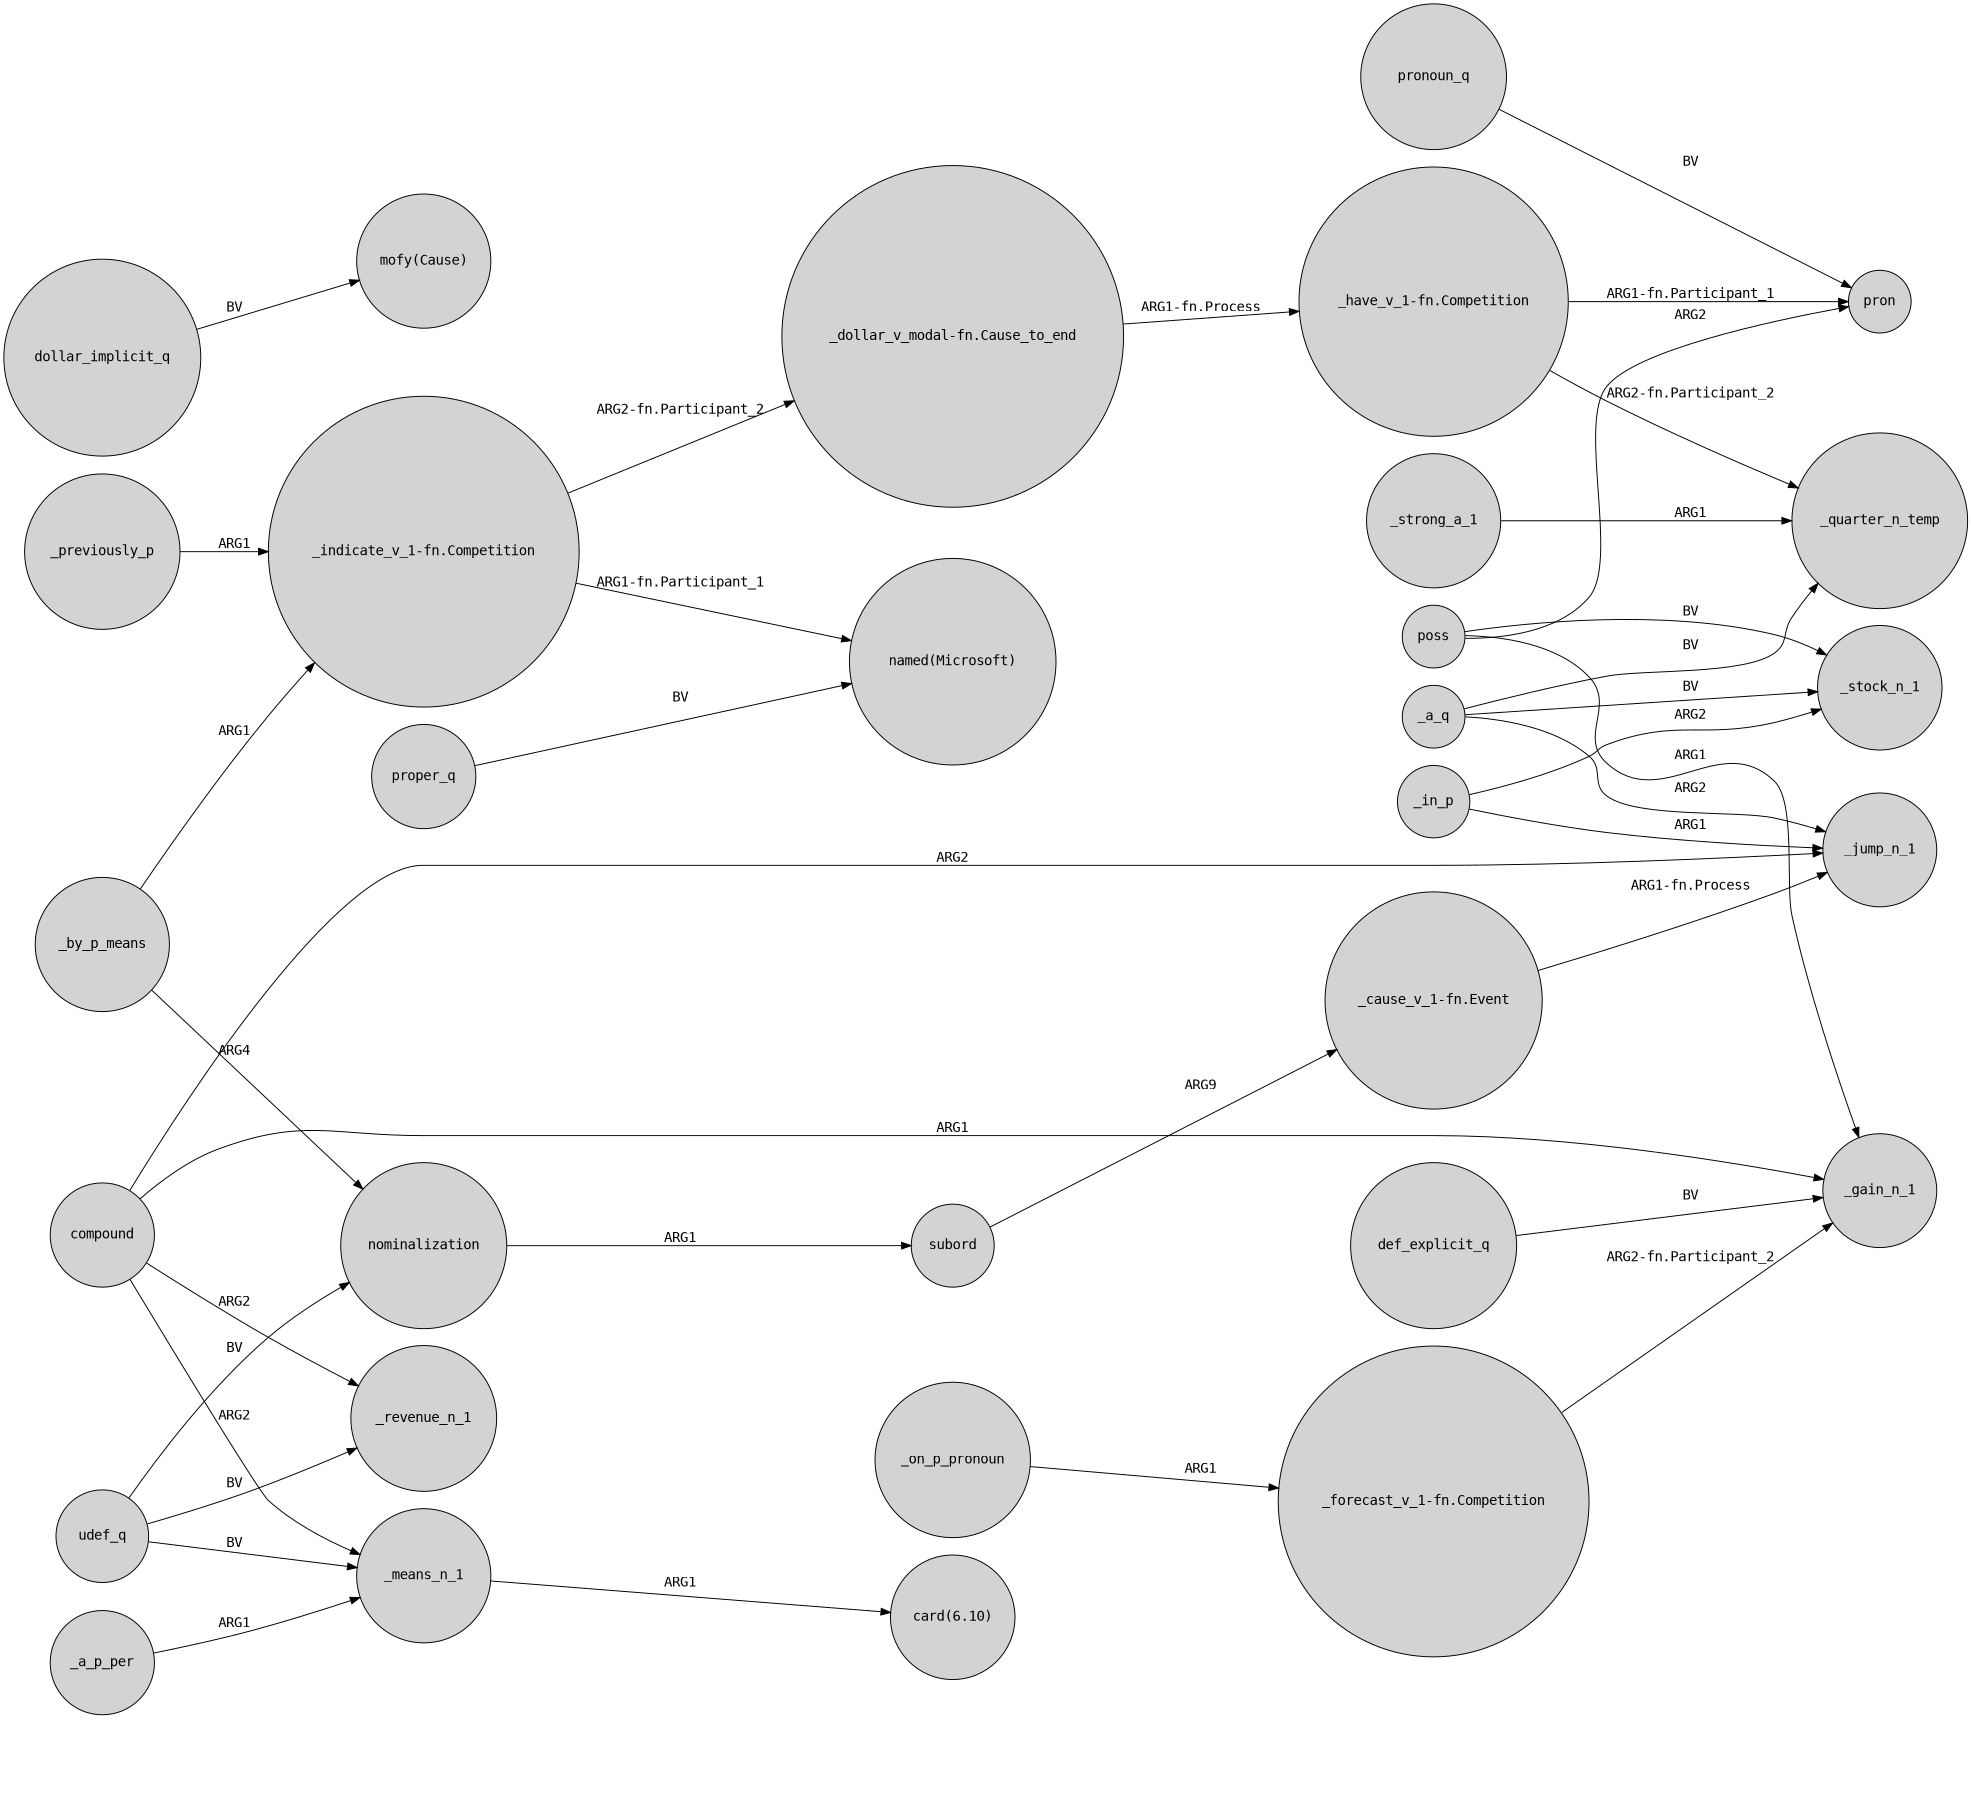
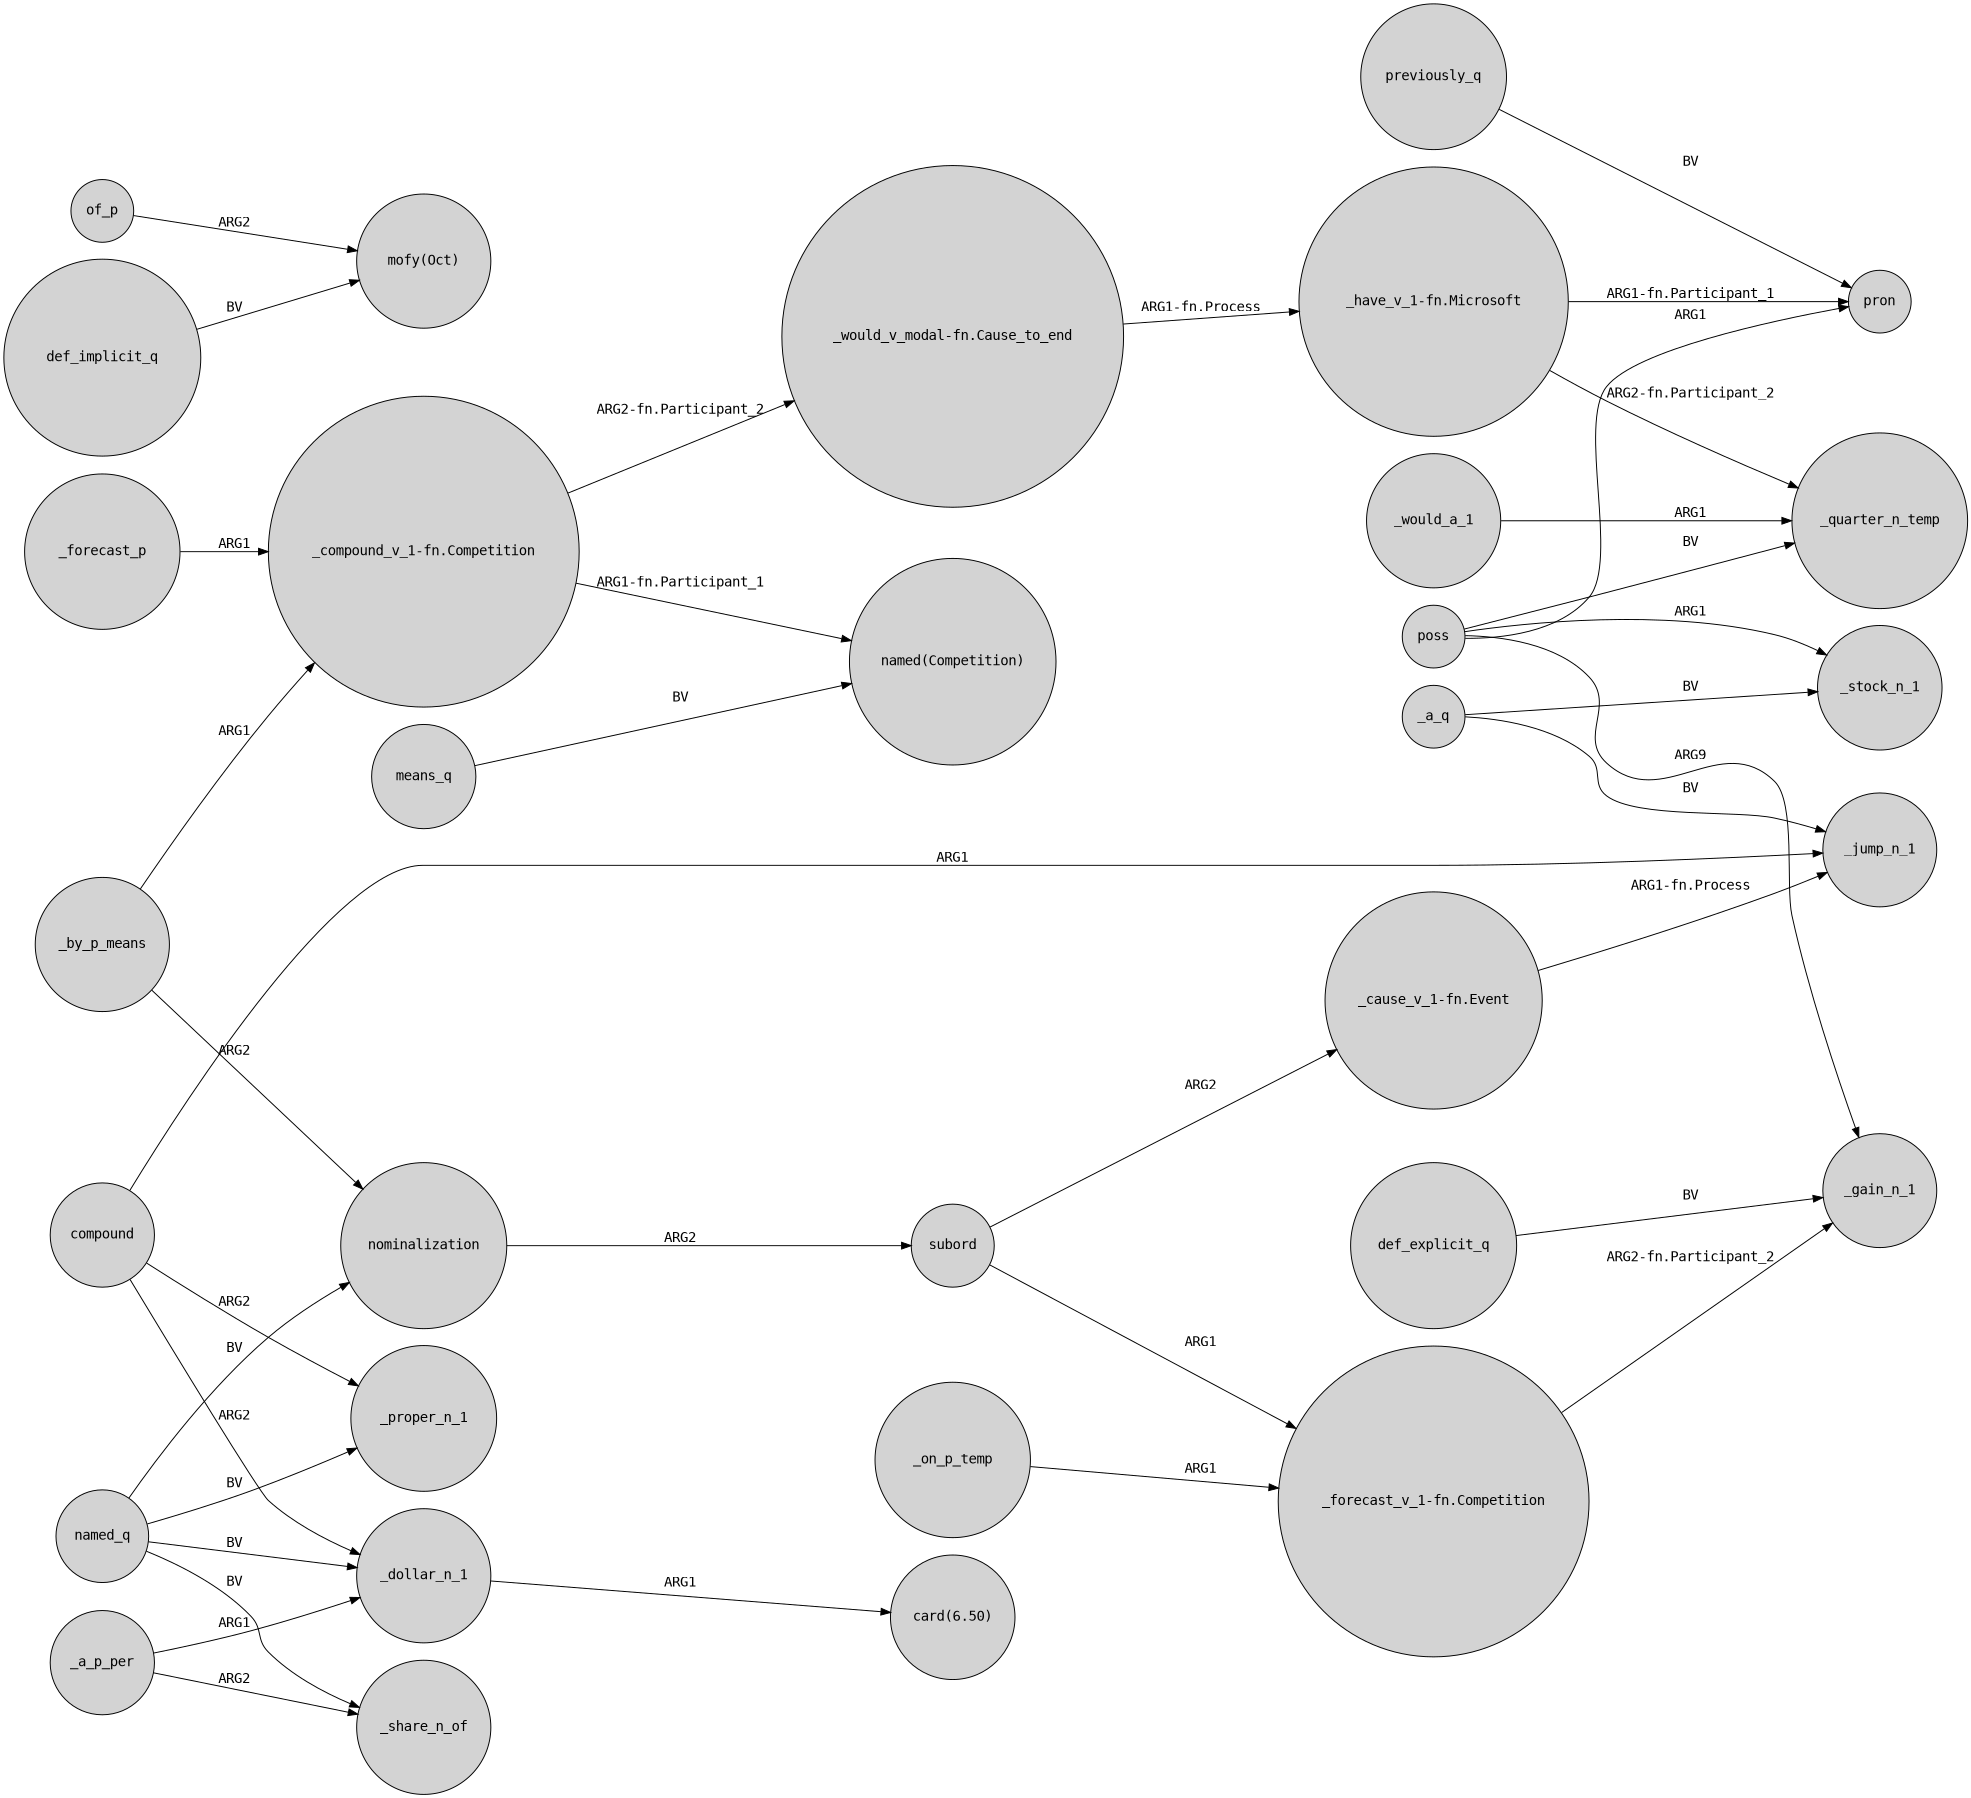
node "pronoun_q": label "pronoun_q" -> "previously_q"
node "of_p": added
node "mofy(Cause)": label "mofy(Cause)" -> "mofy(Oct)"
node "_have_v_1-fn.Competition": label "_have_v_1-fn.Competition" -> "_have_v_1-fn.Microsoft"
edge "poss" -> "pron": label "ARG2" -> "ARG1"
node "_dollar_v_modal-fn.Cause_to_end": label "_dollar_v_modal-fn.Cause_to_end" -> "_would_v_modal-fn.Cause_to_end"
node "dollar_implicit_q": label "dollar_implicit_q" -> "def_implicit_q"
node "_strong_a_1": label "_strong_a_1" -> "_would_a_1"
node "_previously_p": label "_previously_p" -> "_forecast_p"
node "_indicate_v_1-fn.Competition": label "_indicate_v_1-fn.Competition" -> "_compound_v_1-fn.Competition"
edge "poss" -> "_stock_n_1": label "BV" -> "ARG1"
node "named(Microsoft)": label "named(Microsoft)" -> "named(Competition)"
edge "_a_q" -> "_quarter_n_temp": now "poss" -> "_quarter_n_temp"
edge "poss" -> "_gain_n_1": label "ARG1" -> "ARG9"
node "proper_q": label "proper_q" -> "means_q"
edge "_a_q" -> "_jump_n_1": label "ARG2" -> "BV"
node "_in_p": removed
edge "compound" -> "_jump_n_1": label "ARG2" -> "ARG1"
edge "_by_p_means" -> "nominalization": label "ARG4" -> "ARG2"
edge "subord" -> "_cause_v_1-fn.Event": label "ARG9" -> "ARG2"
edge "compound" -> "_gain_n_1": removed, label "ARG1"
edge "nominalization" -> "subord": label "ARG1" -> "ARG2"
edge "subord" -> "_forecast_v_1-fn.Competition": added, label "ARG1"
node "_revenue_n_1": label "_revenue_n_1" -> "_proper_n_1"
node "_on_p_pronoun": label "_on_p_pronoun" -> "_on_p_temp"
node "udef_q": label "udef_q" -> "named_q"
node "_means_n_1": label "_means_n_1" -> "_dollar_n_1"
node "card(6.10)": label "card(6.10)" -> "card(6.50)"
node "_share_n_of": added
